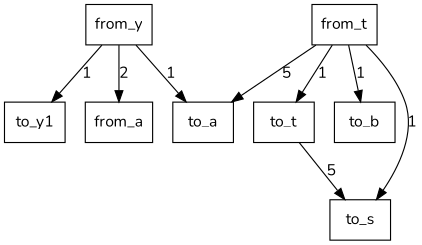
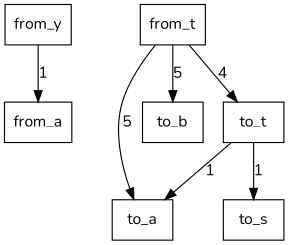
edge "from_y" -> "to_a": now "to_t" -> "to_a"
edge "from_y" -> "from_a": label "2" -> "1"
edge "from_t" -> "to_t": label "1" -> "4"
edge "from_t" -> "to_b": label "1" -> "5"
edge "from_t" -> "to_s": removed, label "1"
node "to_y1": removed
edge "to_t" -> "to_s": label "5" -> "1"
